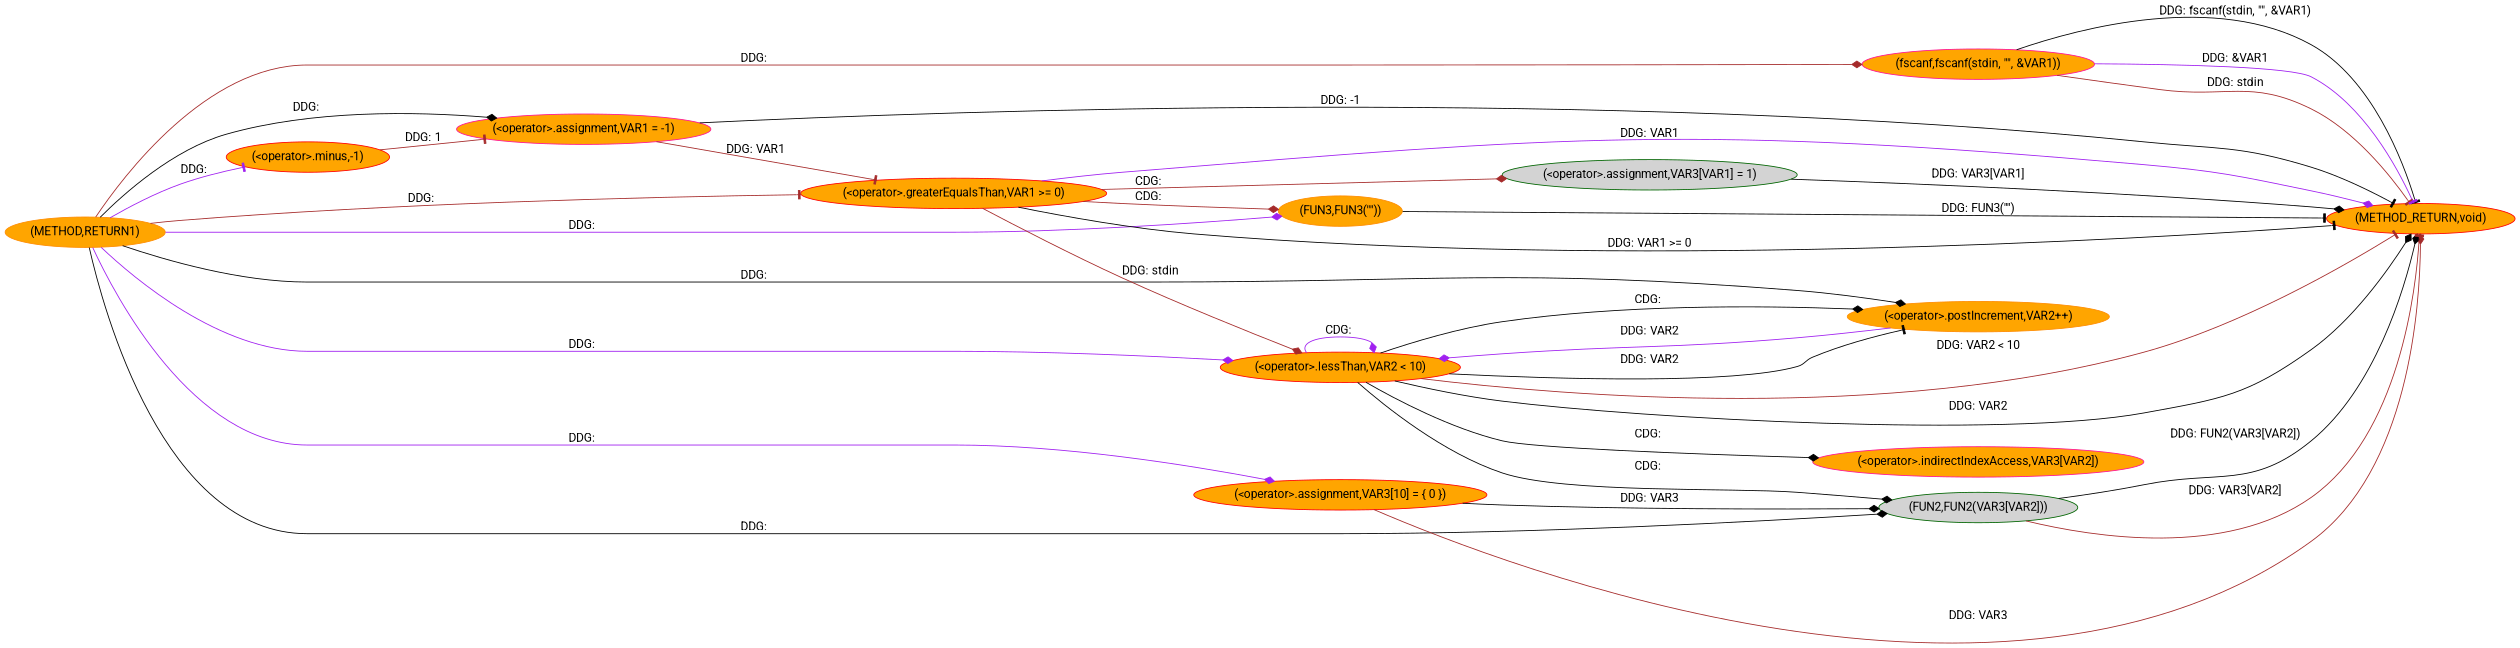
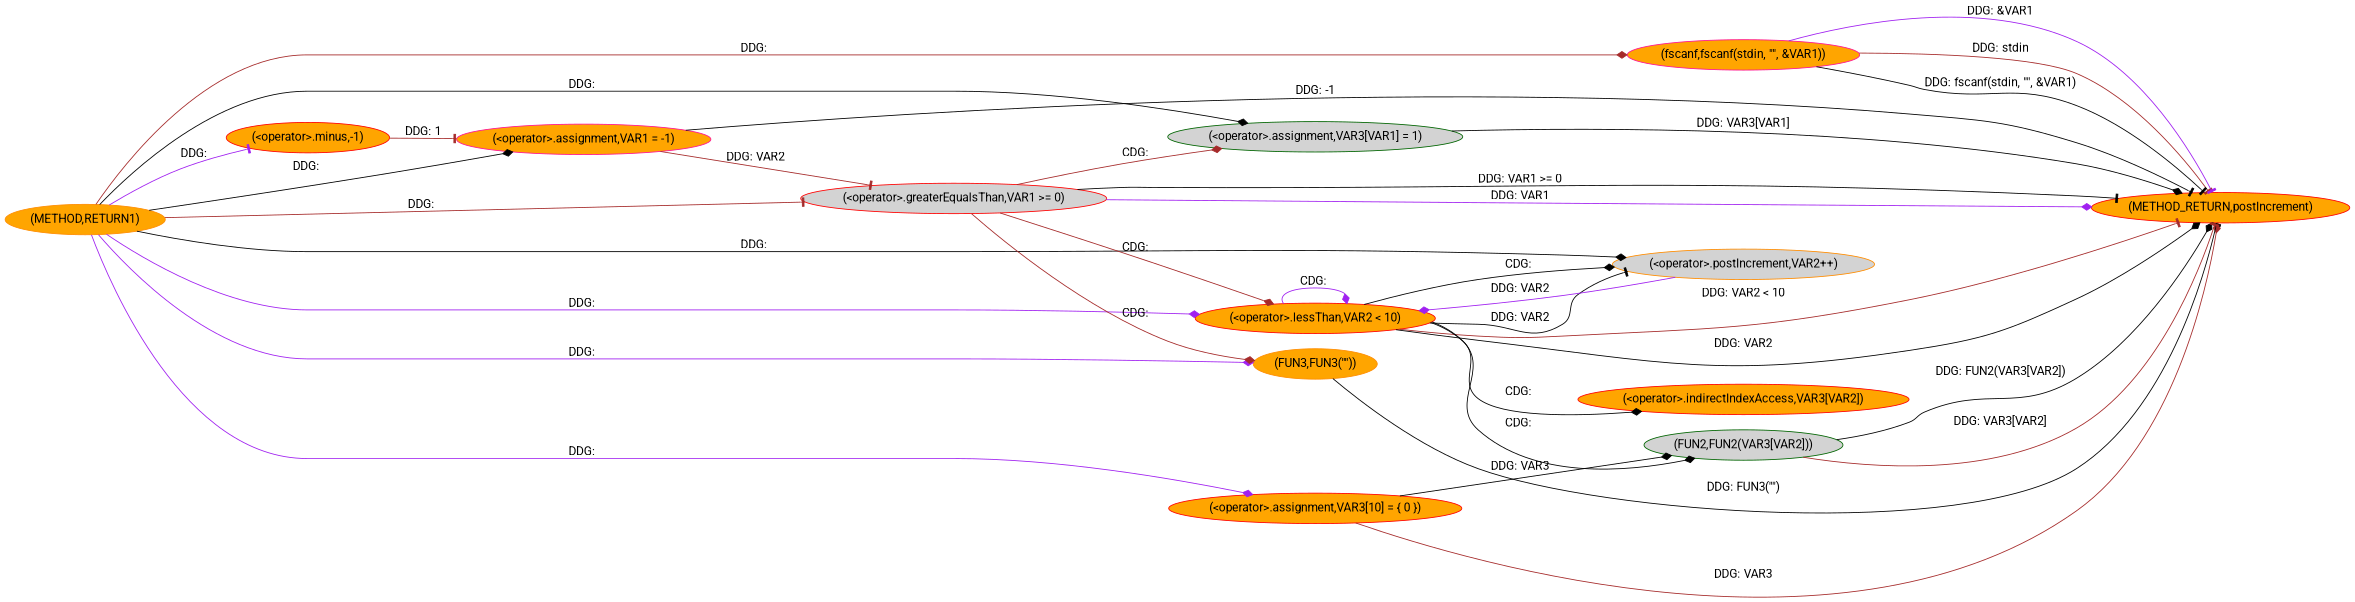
edge "(<operator>.assignment,VAR1 = -1)" -> "(<operator>.greaterEqualsThan,VAR1 >= 0)": label "DDG: VAR1" -> "DDG: VAR2"
node "(<operator>.greaterEqualsThan,VAR1 >= 0)": fillcolor orange -> lightgrey
node "(METHOD_RETURN,void)": label "(METHOD_RETURN,void)" -> "(METHOD_RETURN,postIncrement)"
edge "(<operator>.greaterEqualsThan,VAR1 >= 0)" -> "(<operator>.lessThan,VAR2 < 10)": label "DDG: stdin" -> "CDG: "
node "(<operator>.postIncrement,VAR2++)": fillcolor orange -> lightgrey
node "(<operator>.indirectIndexAccess,VAR3[VAR2])": color deeppink -> red
edge "(METHOD,RETURN1)" -> "(FUN2,FUN2(VAR3[VAR2]))": now "(METHOD,RETURN1)" -> "(<operator>.assignment,VAR3[VAR1] = 1)"
